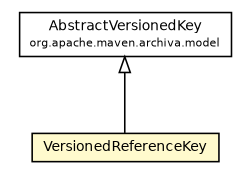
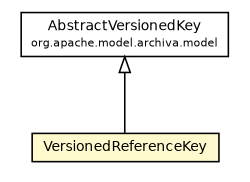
node "AbstractVersionedKey": text "org.apache.maven.archiva.model" -> "org.apache.model.archiva.model"
